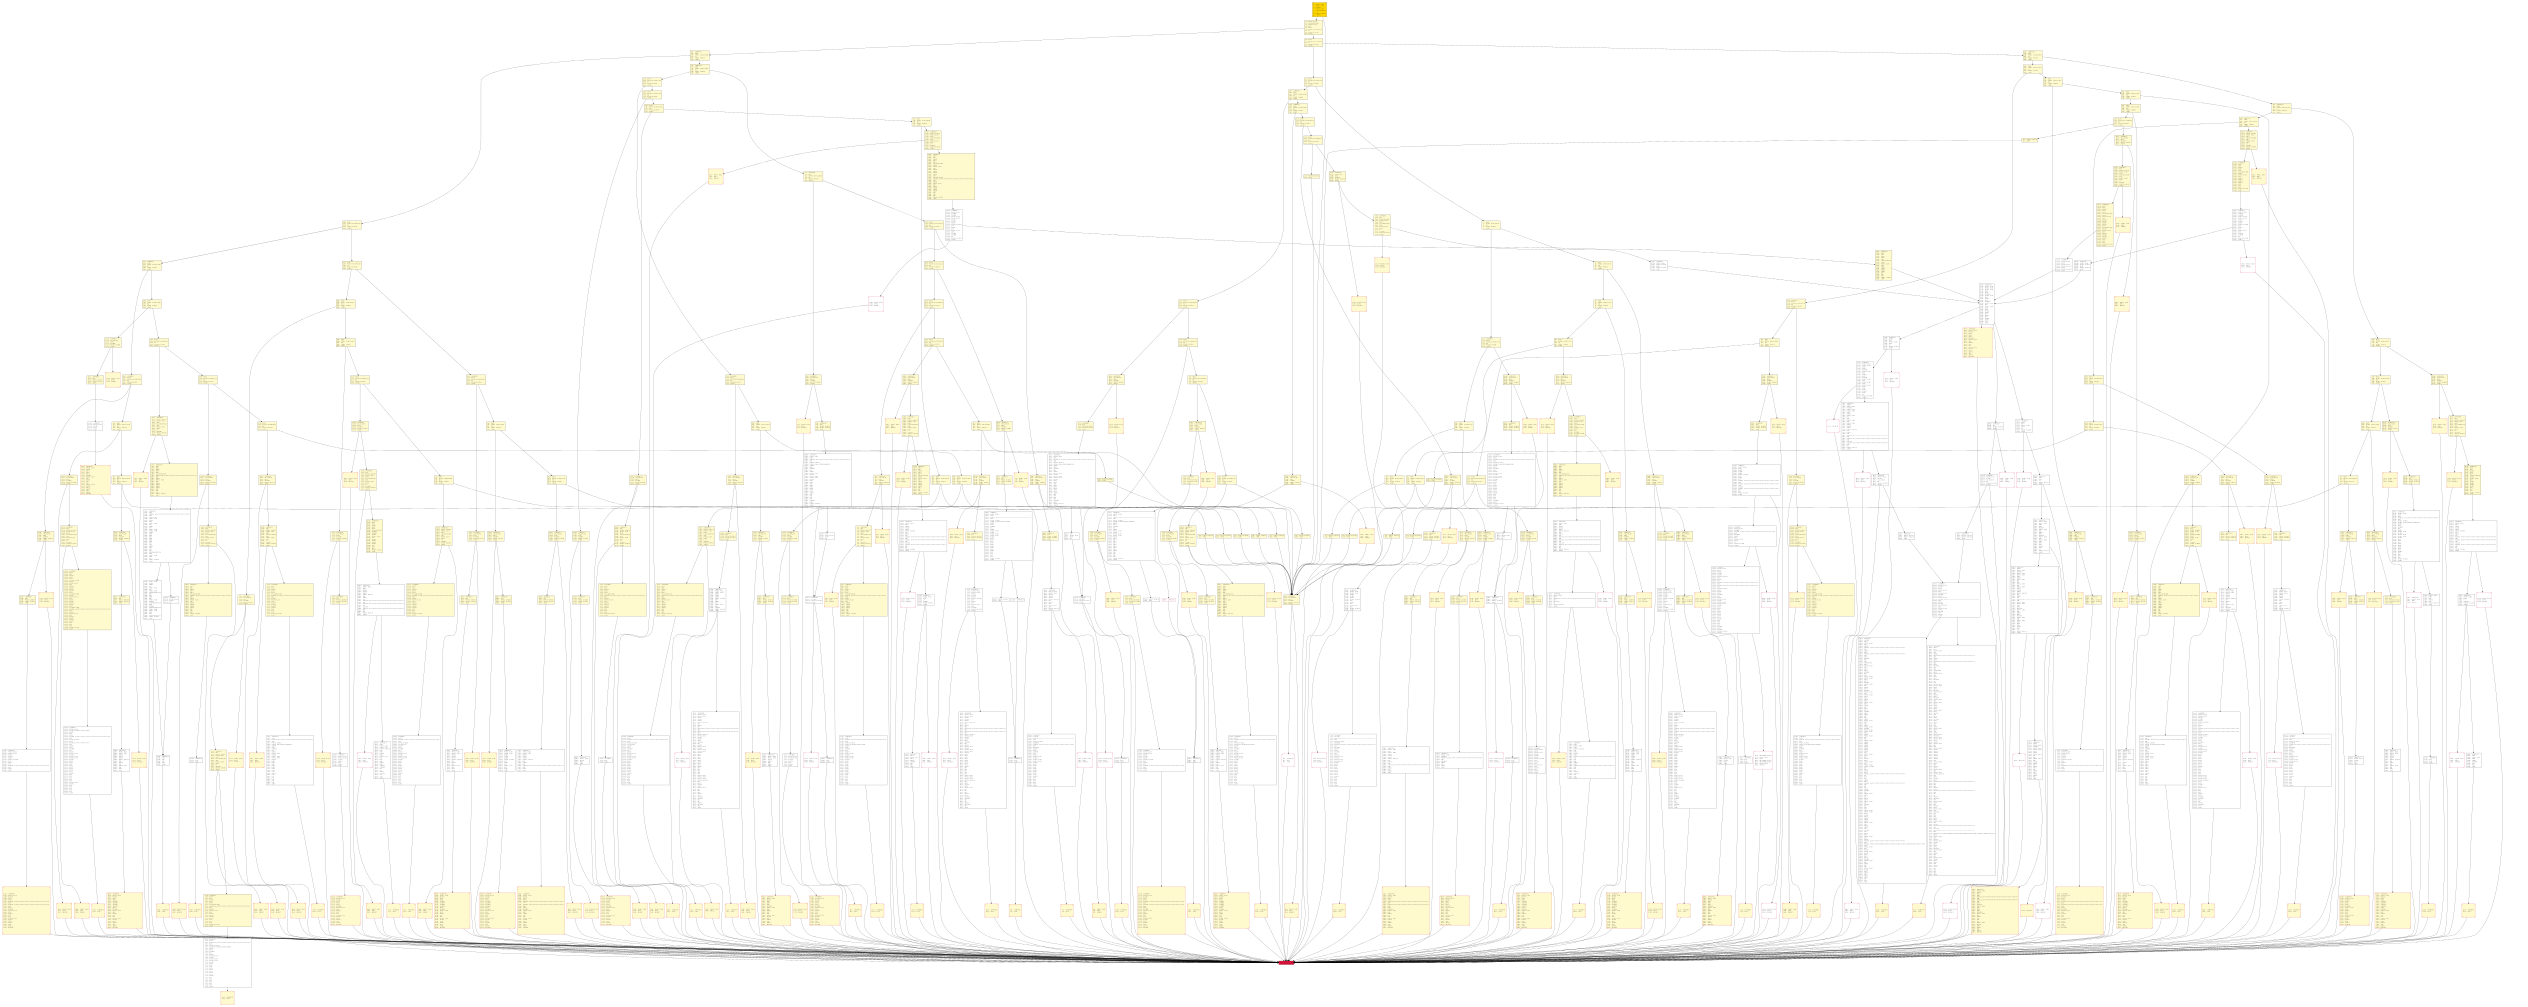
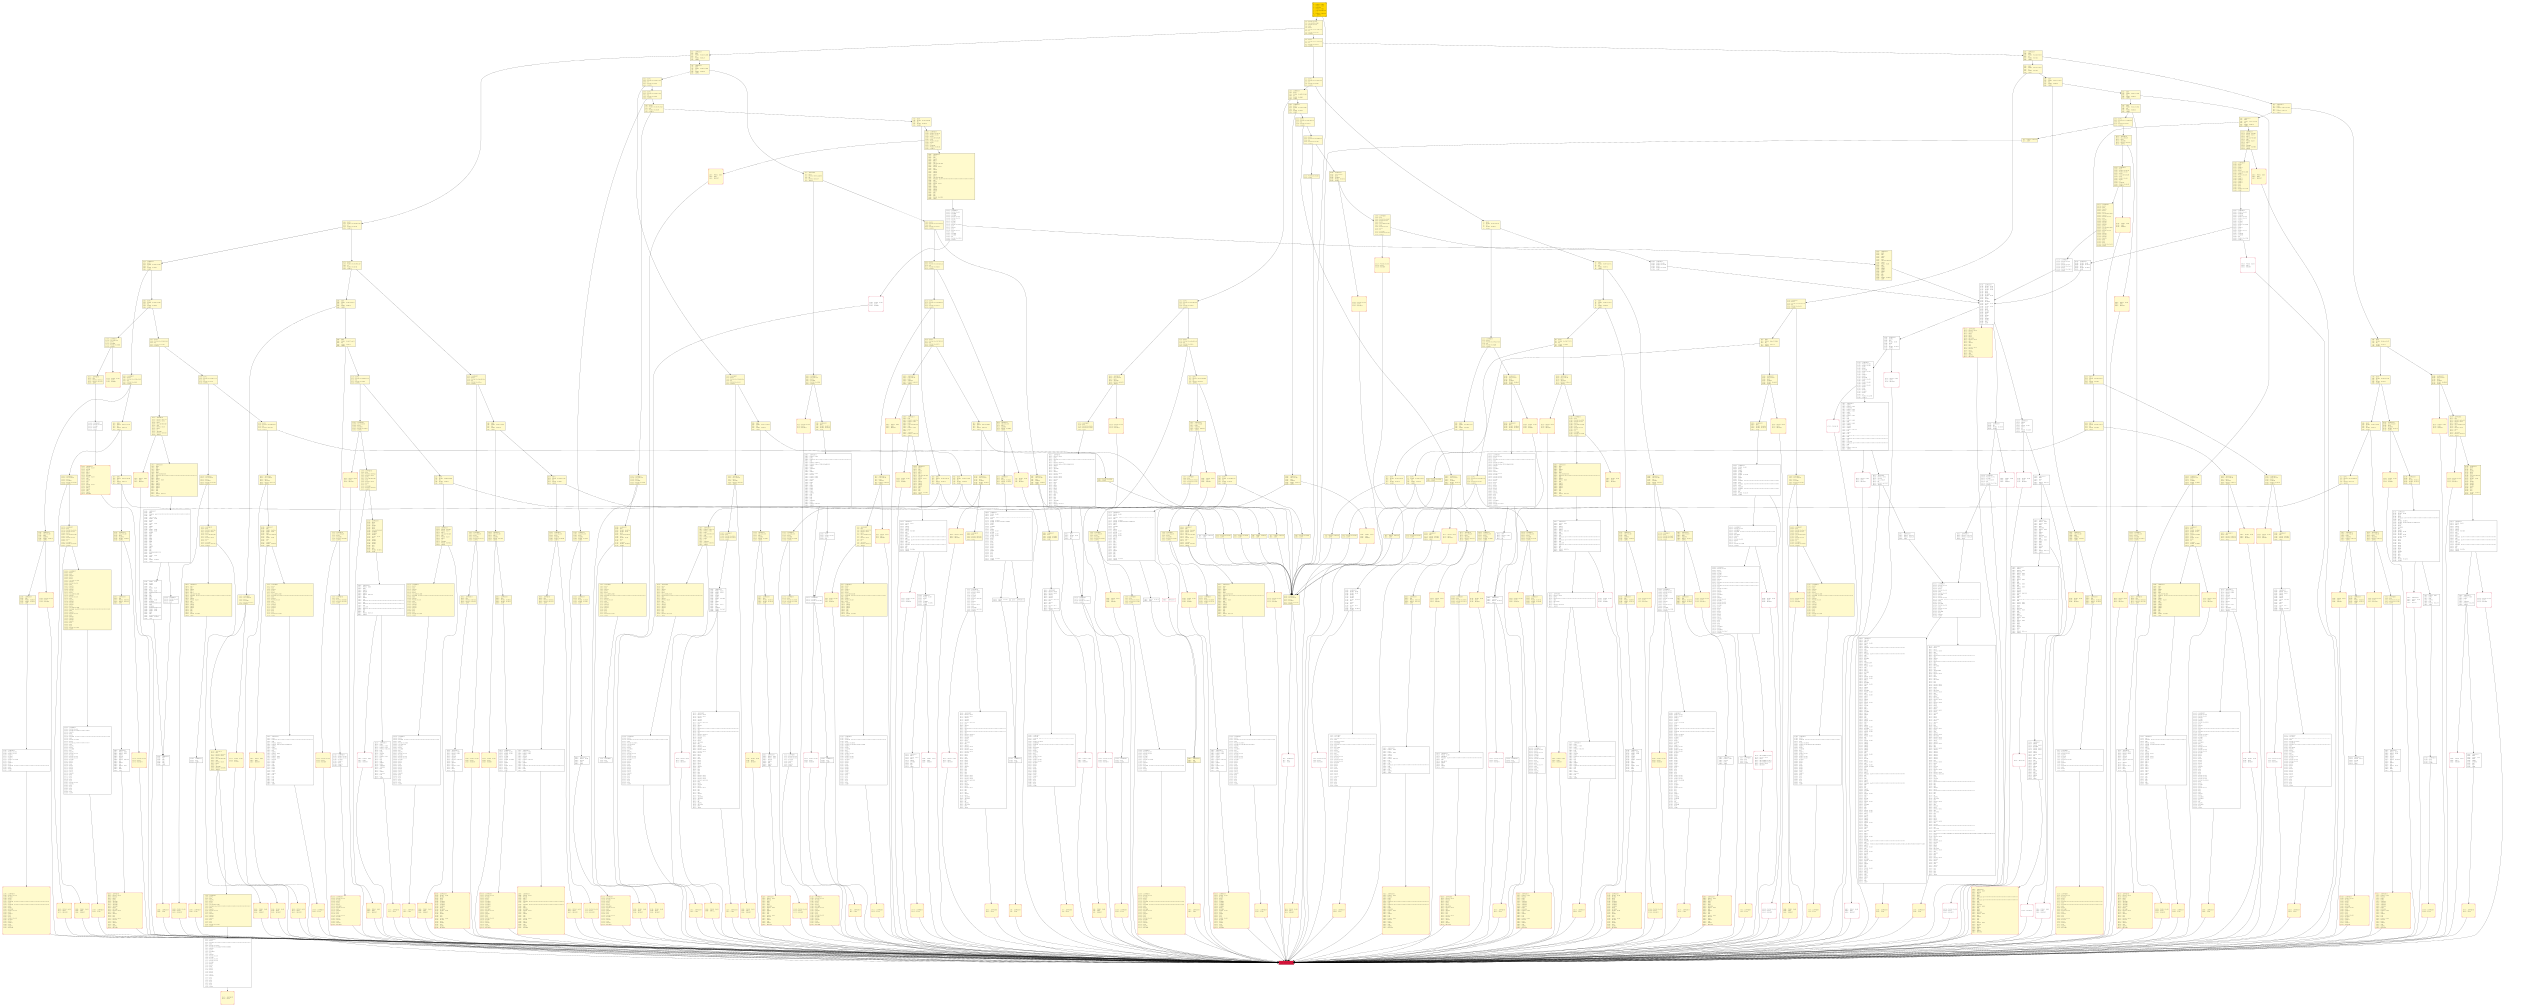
node "668: PUSH2 0x0350 671: JUMP": fillcolor lemonchiffon -> white
node "7801: JUMPDEST 7802: POP 7803: JUMP": fillcolor white -> lemonchiffon
node "1326: JUMPDEST 1327: STOP": removed
node "7289: INVALID": fillcolor lemonchiffon -> white
